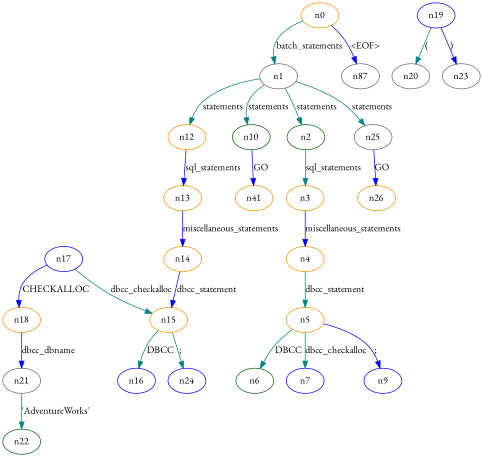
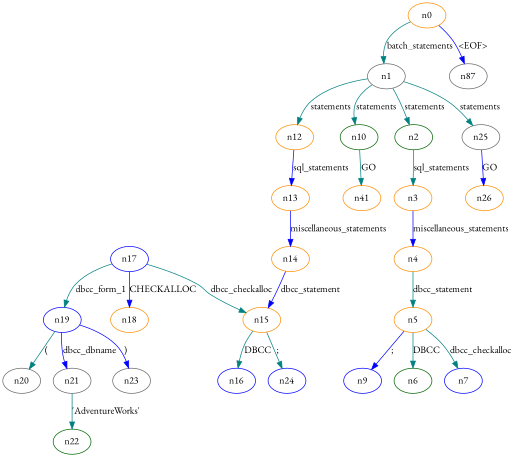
edge "n10" -> "n41": color blue -> teal
edge "n17" -> "n19": added, label "dbcc_form_1"
edge "n18" -> "n21": now "n19" -> "n21"
